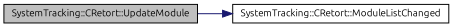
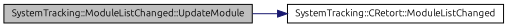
node "SystemTracking::CRetort::UpdateModule": label "SystemTracking::CRetort::UpdateModule" -> "SystemTracking::ModuleListChanged::UpdateModule"
